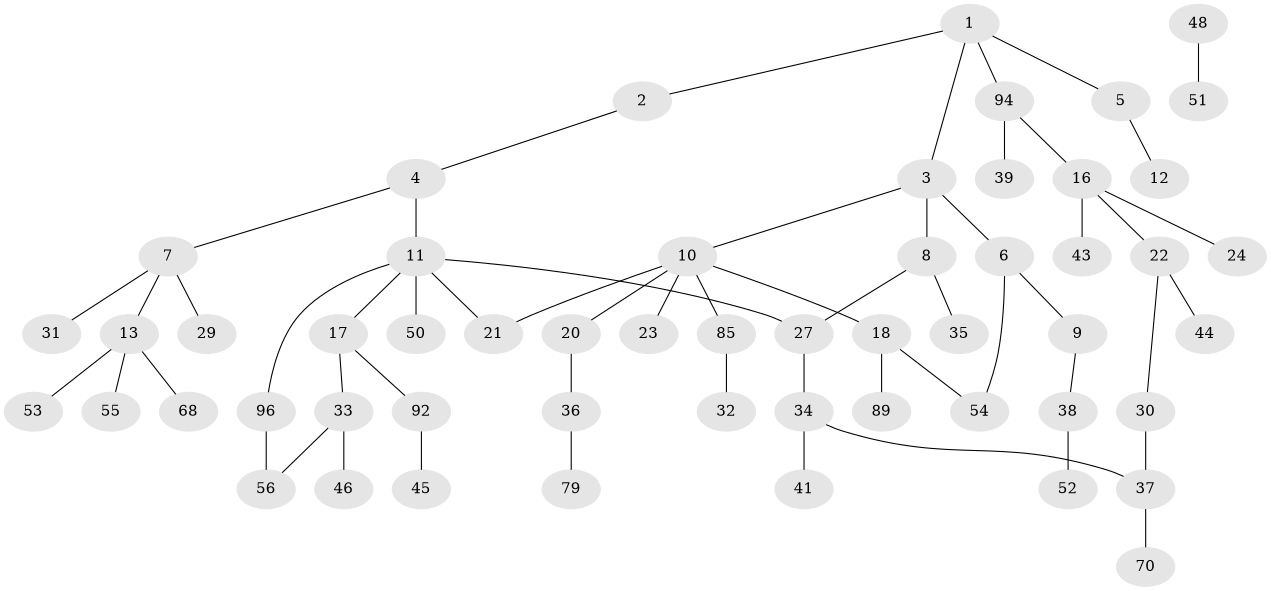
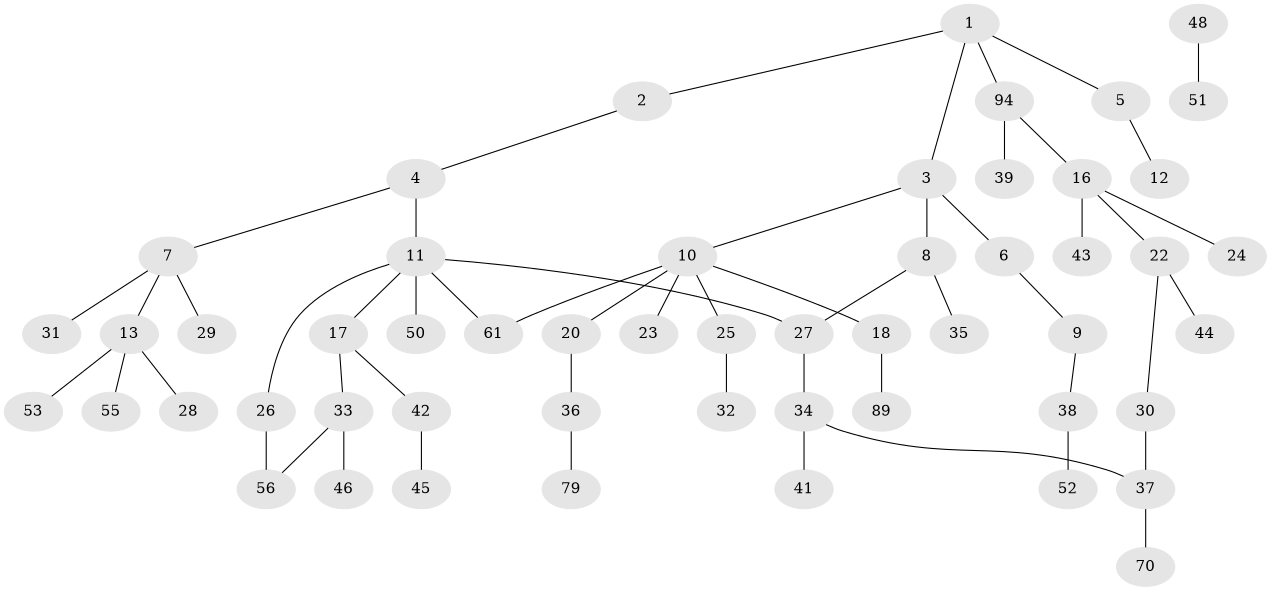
node "21": label "21" -> "61"
node "85": label "85" -> "25"
node "68": label "68" -> "28"
node "96": label "96" -> "26"
node "92": label "92" -> "42"
node "54": removed
